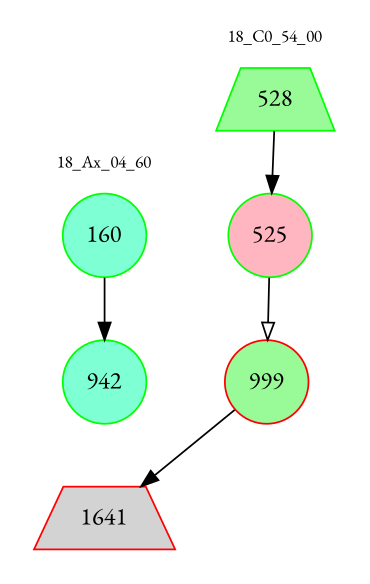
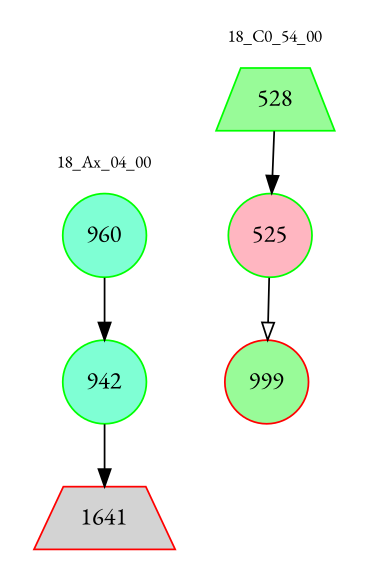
cluster "18_Ax_04_60": label "18_Ax_04_60" -> "18_Ax_04_00"
node "160": label "160" -> "960"
edge "999" -> "1641": now "942" -> "1641"
